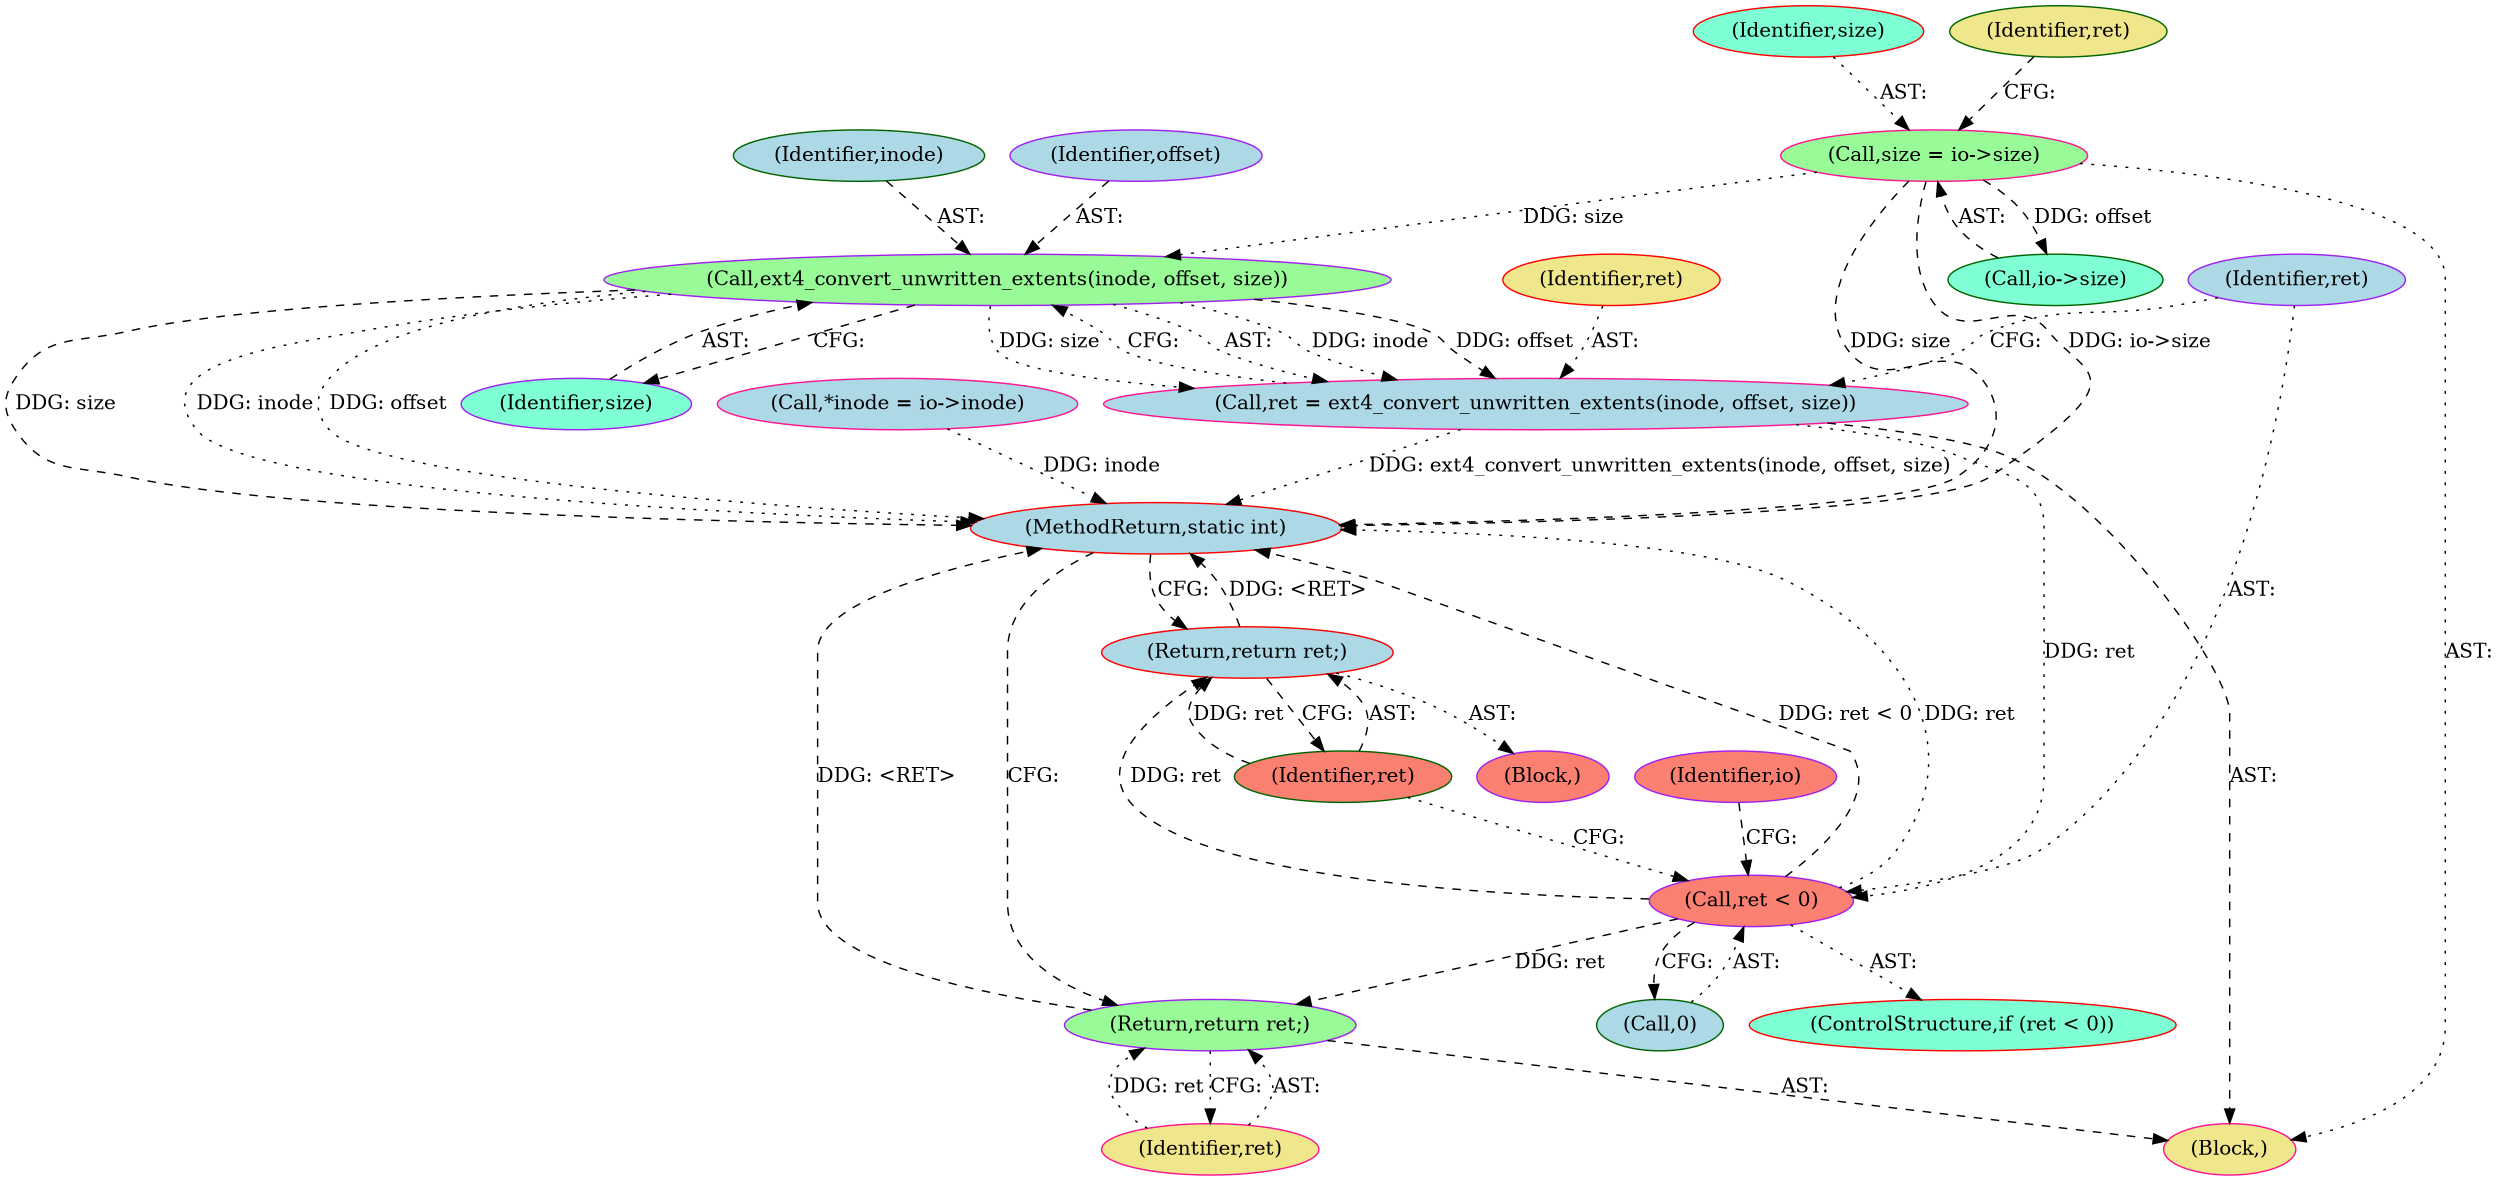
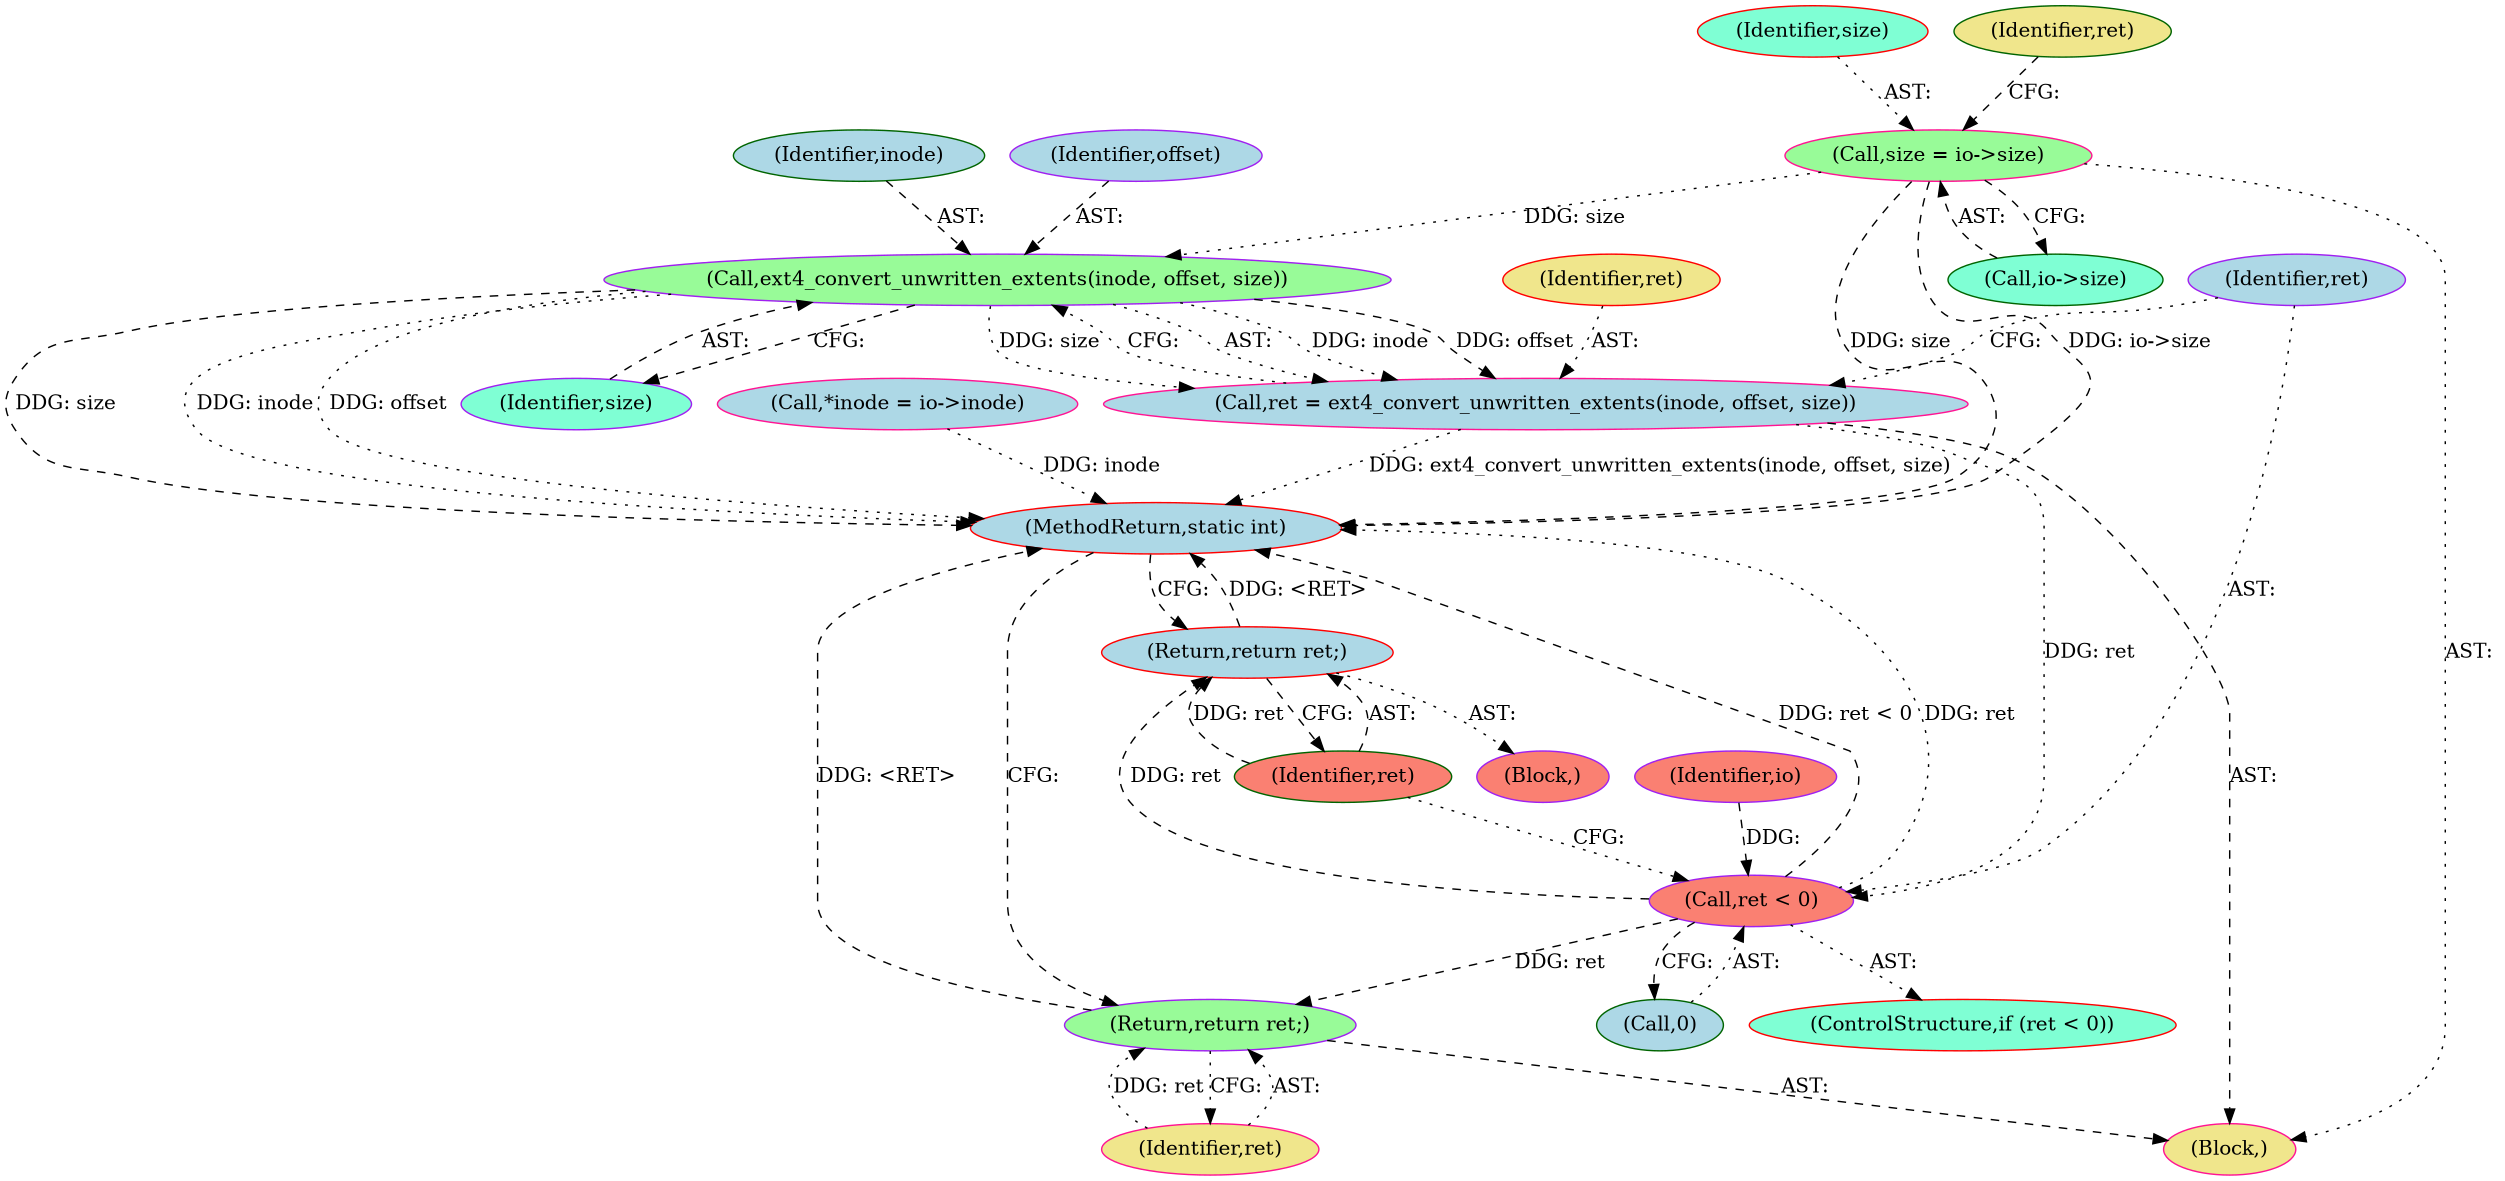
edge "(Call,size = io->size)" -> "(Call,io->size)": label "DDG: offset" -> "CFG: "
edge "(Identifier,io)" -> "(Call,ret < 0)": label "CFG: " -> "DDG: "
